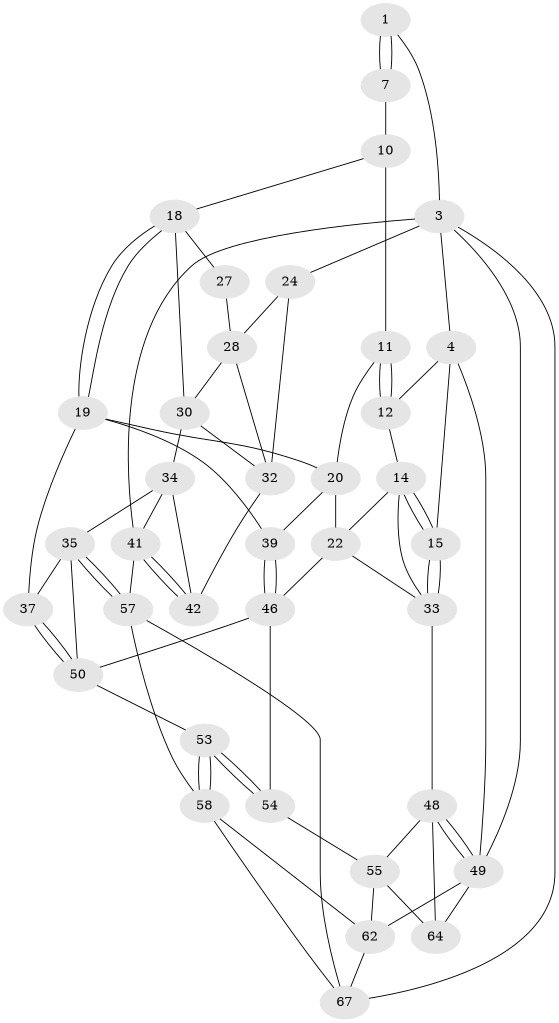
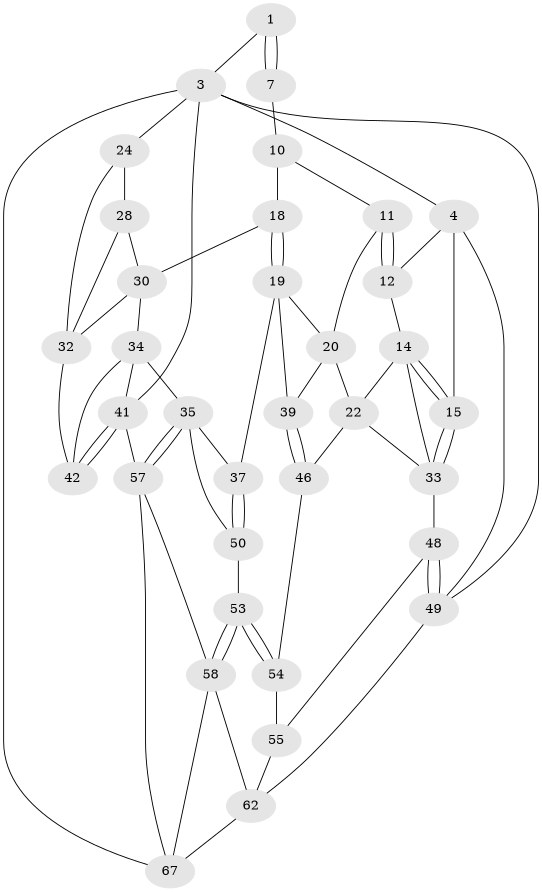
node "27": removed
edge "46" -- "50": removed
node "64": removed
